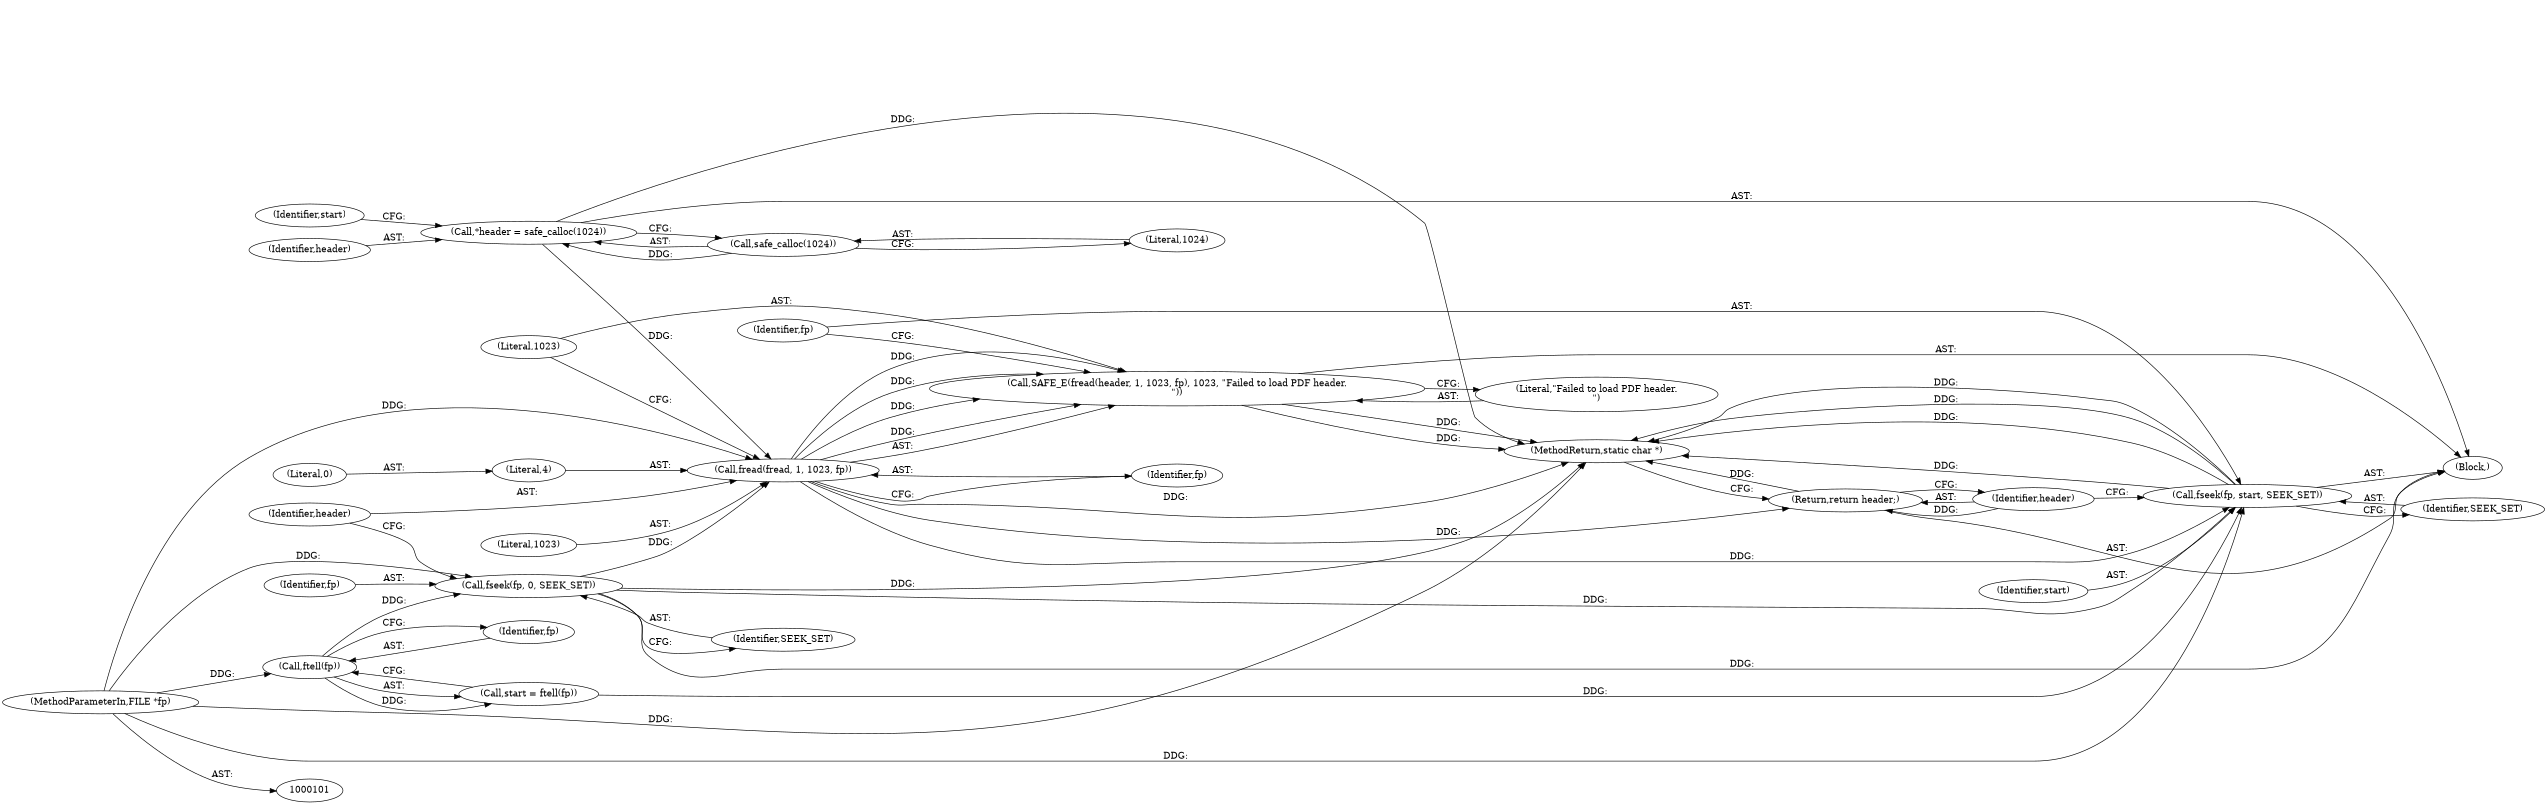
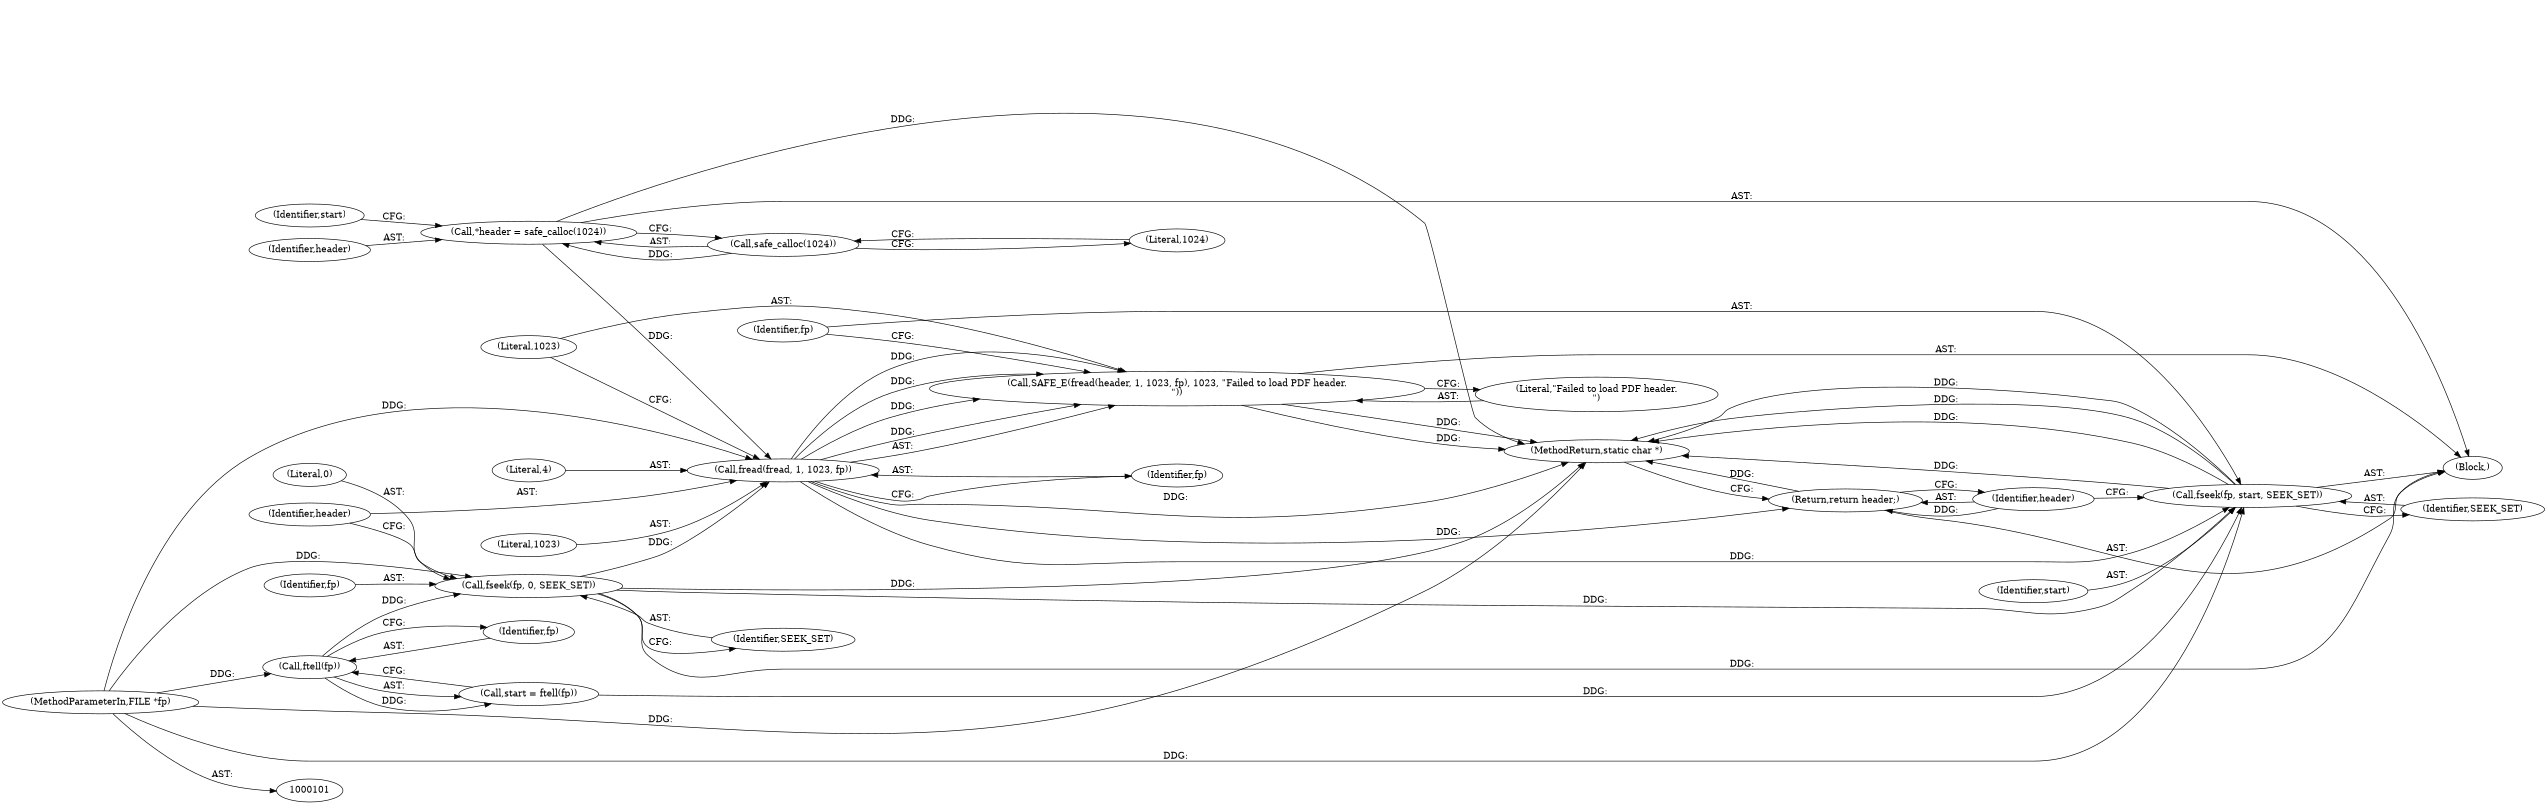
edge "(Literal,1024)" -> "(Call,safe_calloc(1024))": label "AST: " -> "CFG: "
edge "(Literal,0)" -> "(Literal,4)": now "(Literal,0)" -> "(Call,fseek(fp, 0, SEEK_SET))"
